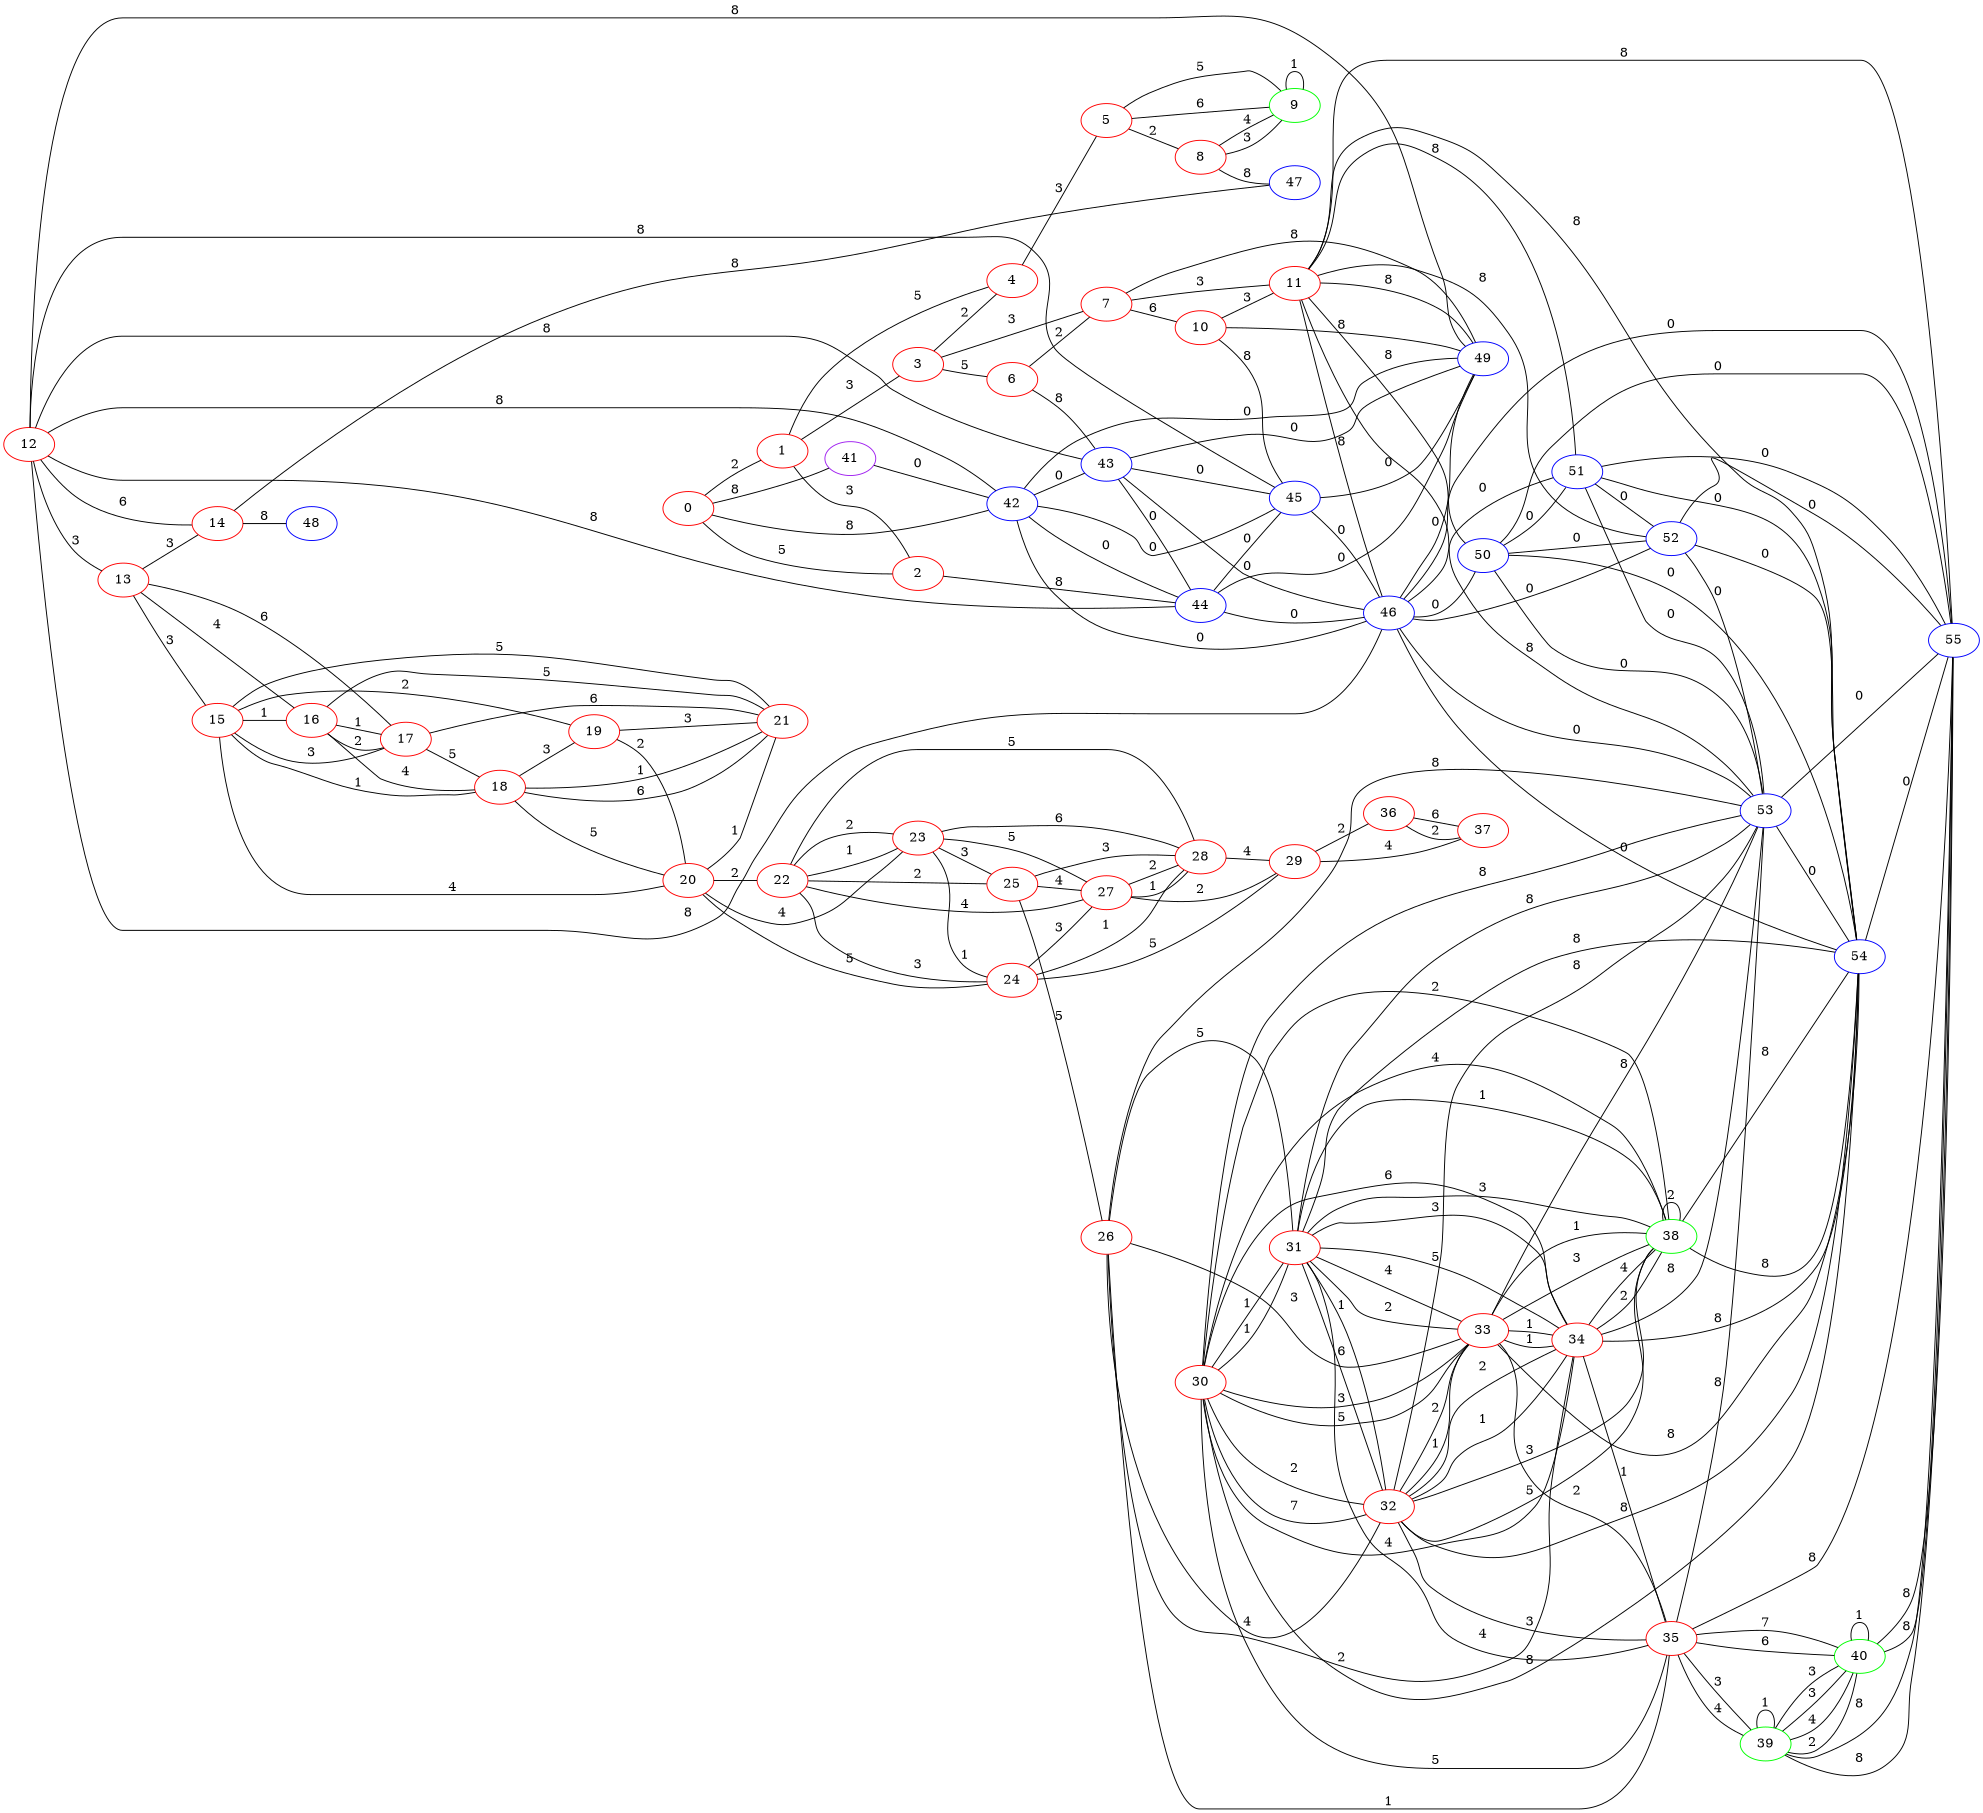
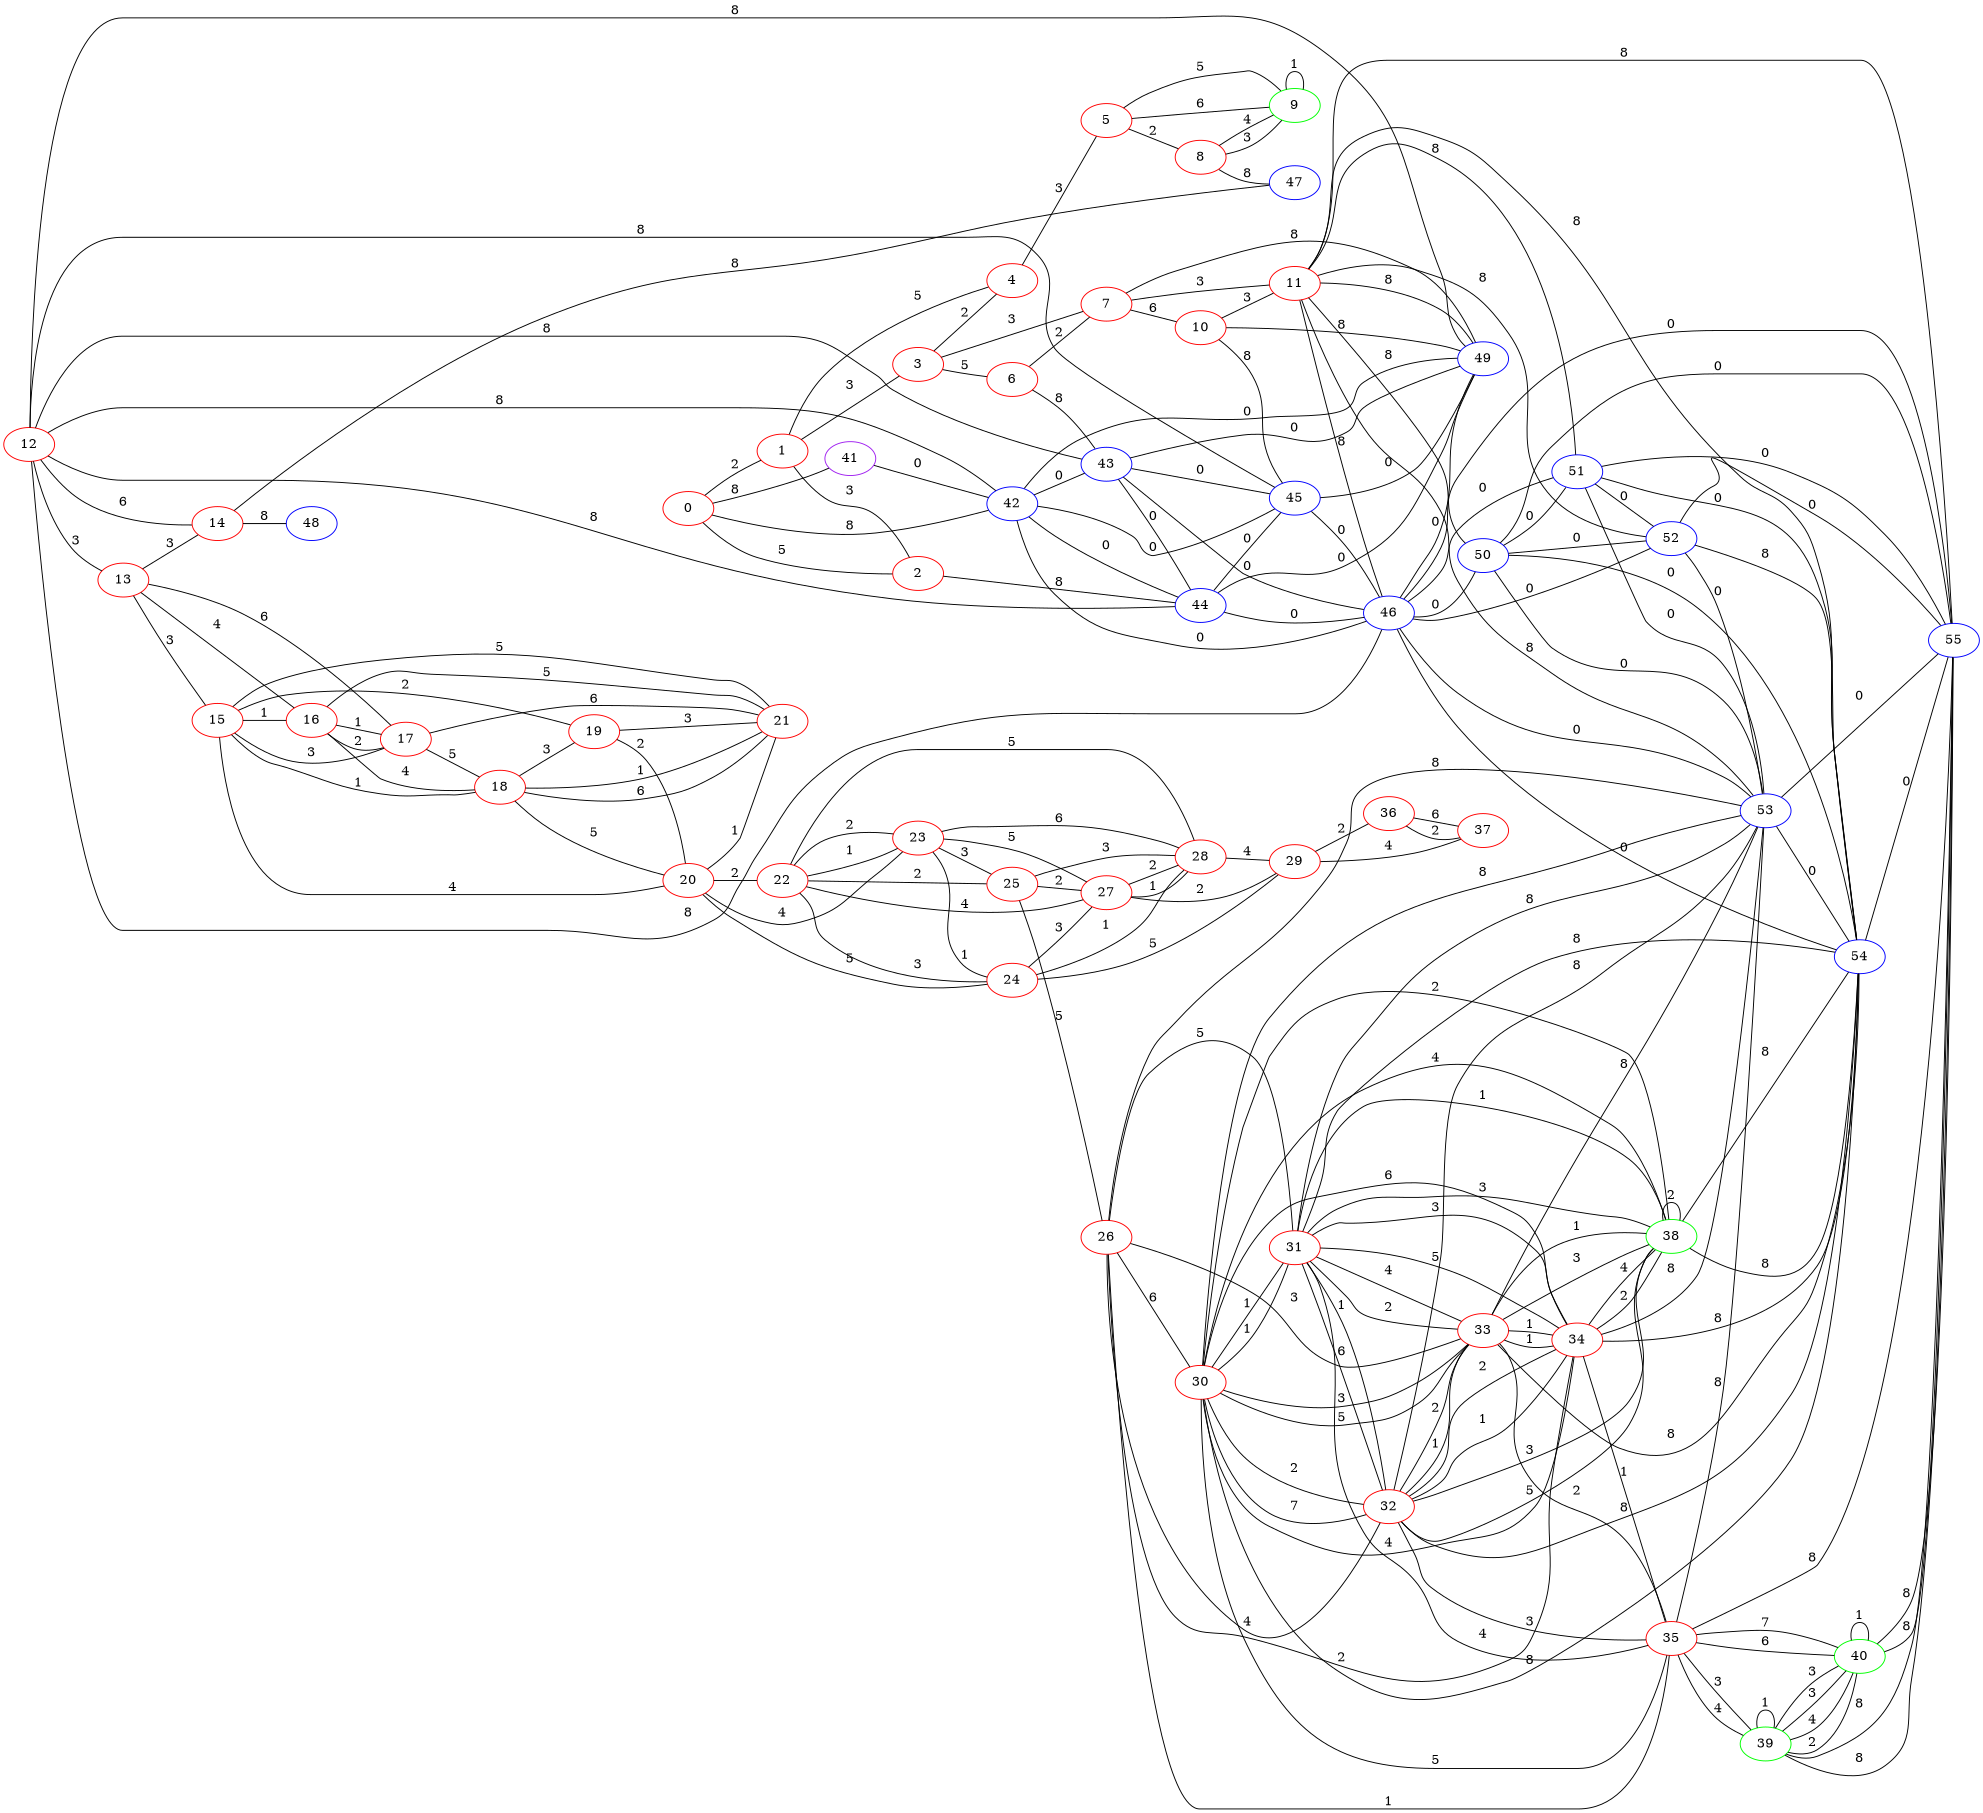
edge "52" -- "54": label "0" -> "8"
edge "25" -- "27": label "4" -> "2"
edge "26" -- "30": added, label "6"
